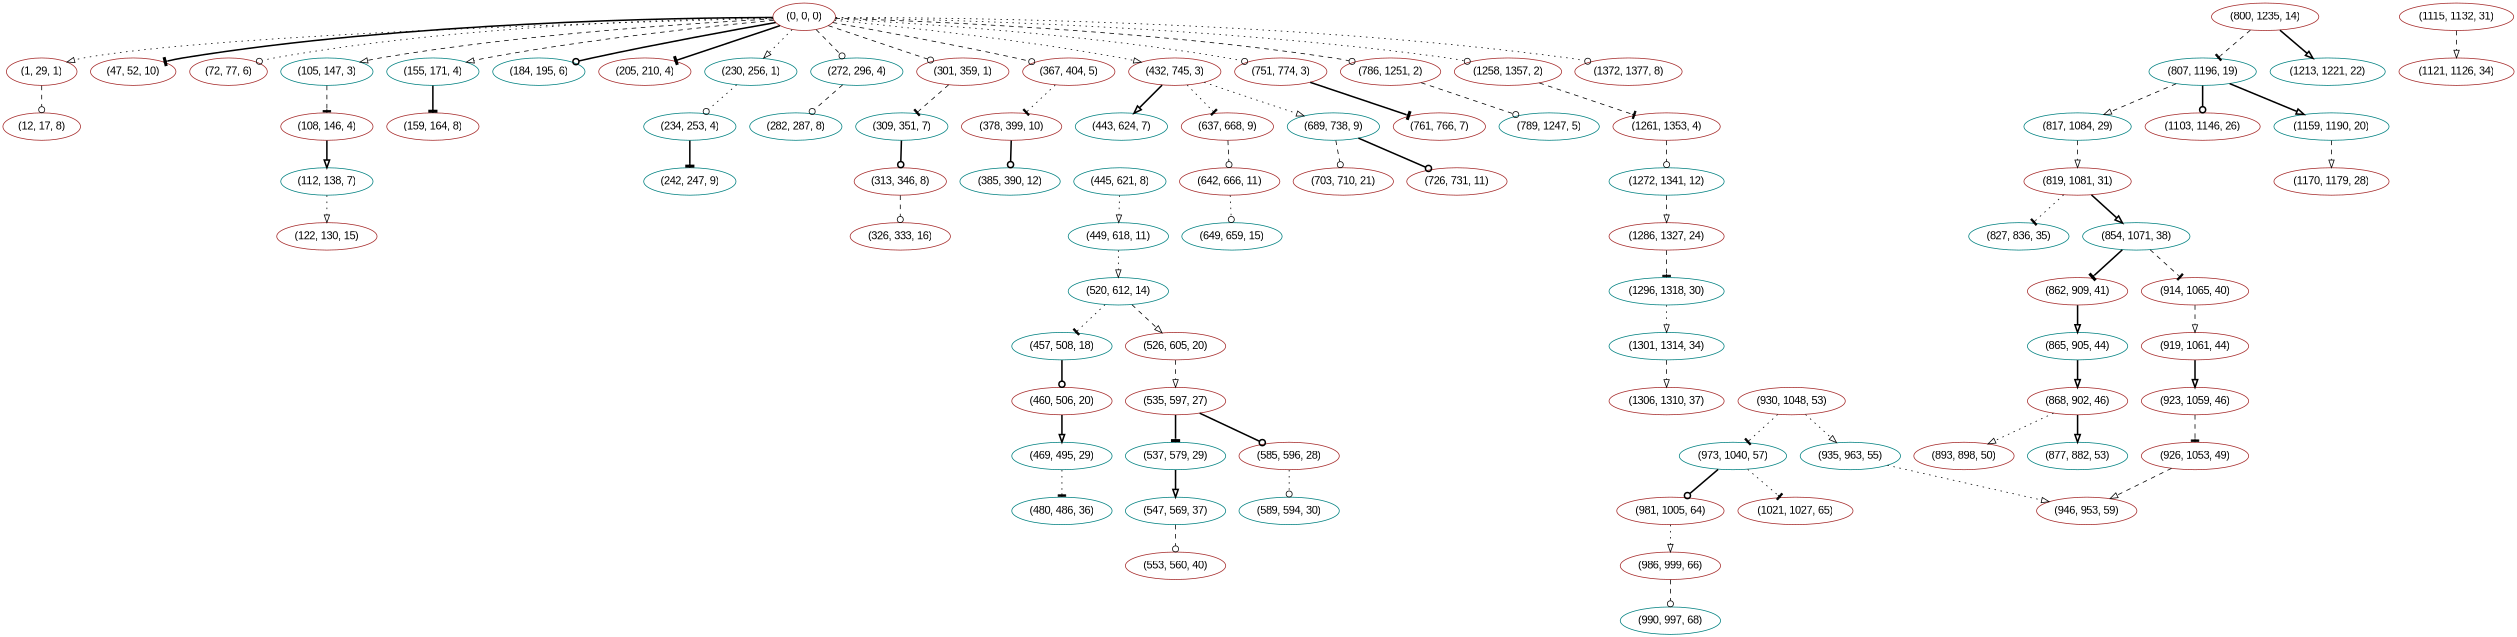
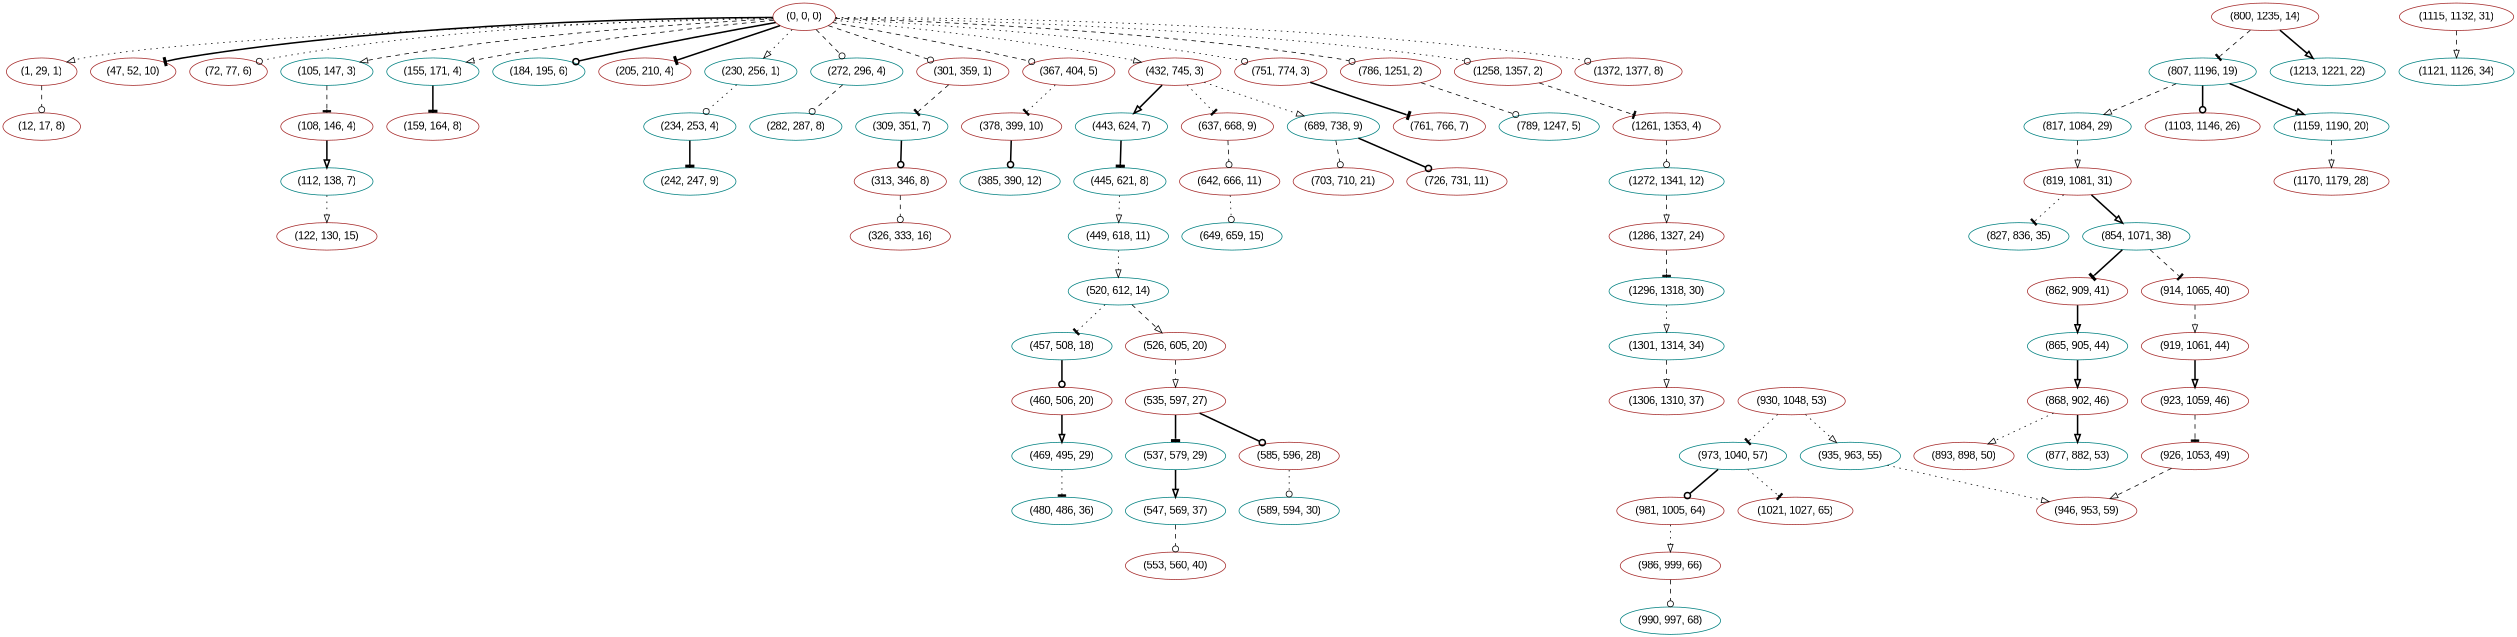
node "(1121, 1126, 34)": color brown -> teal
edge "(443, 624, 7)" -> "(445, 621, 8)": added
